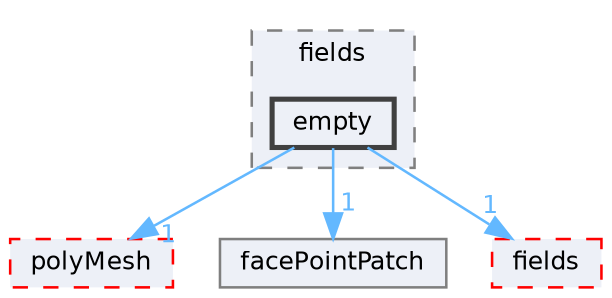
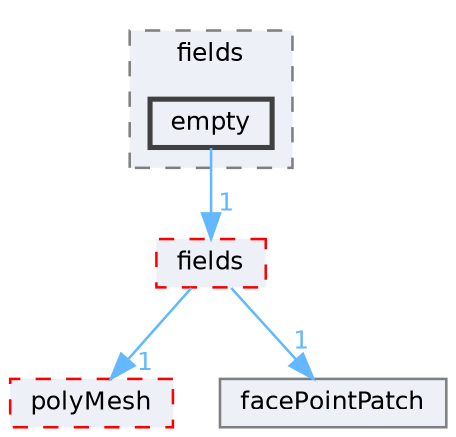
edge "empty" -> "facePointPatch": now "fields" -> "facePointPatch"
edge "empty" -> "polyMesh": now "fields" -> "polyMesh"
